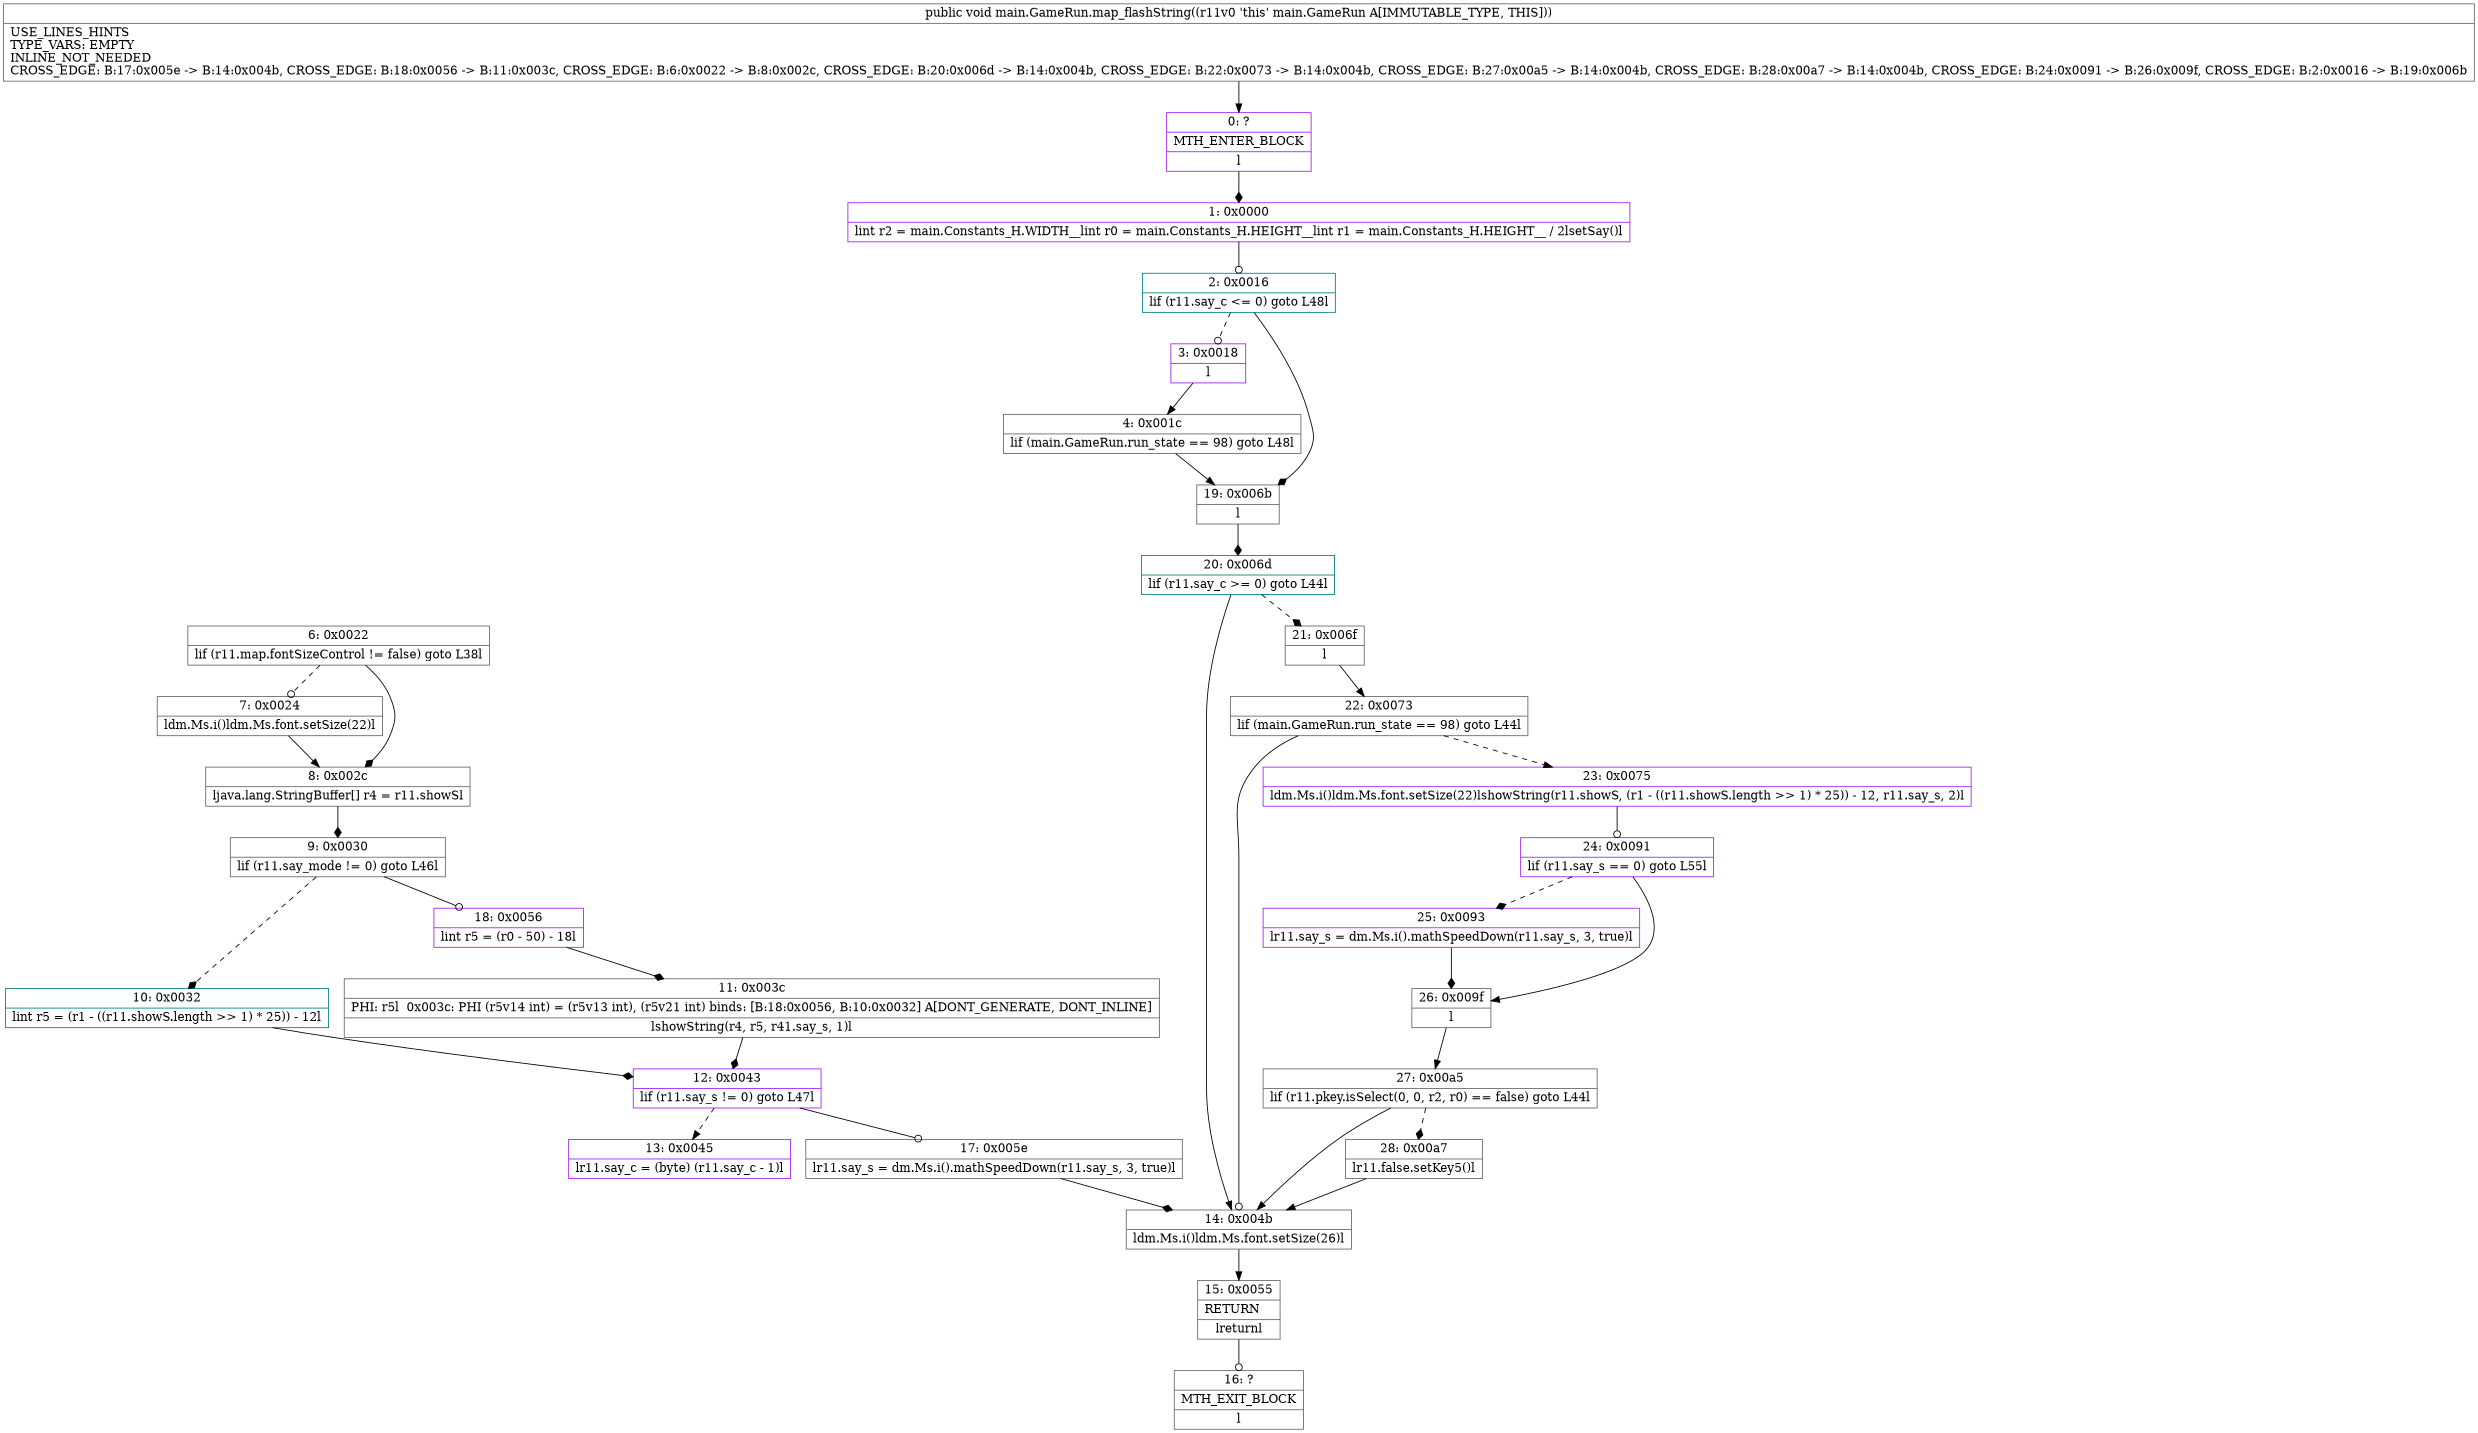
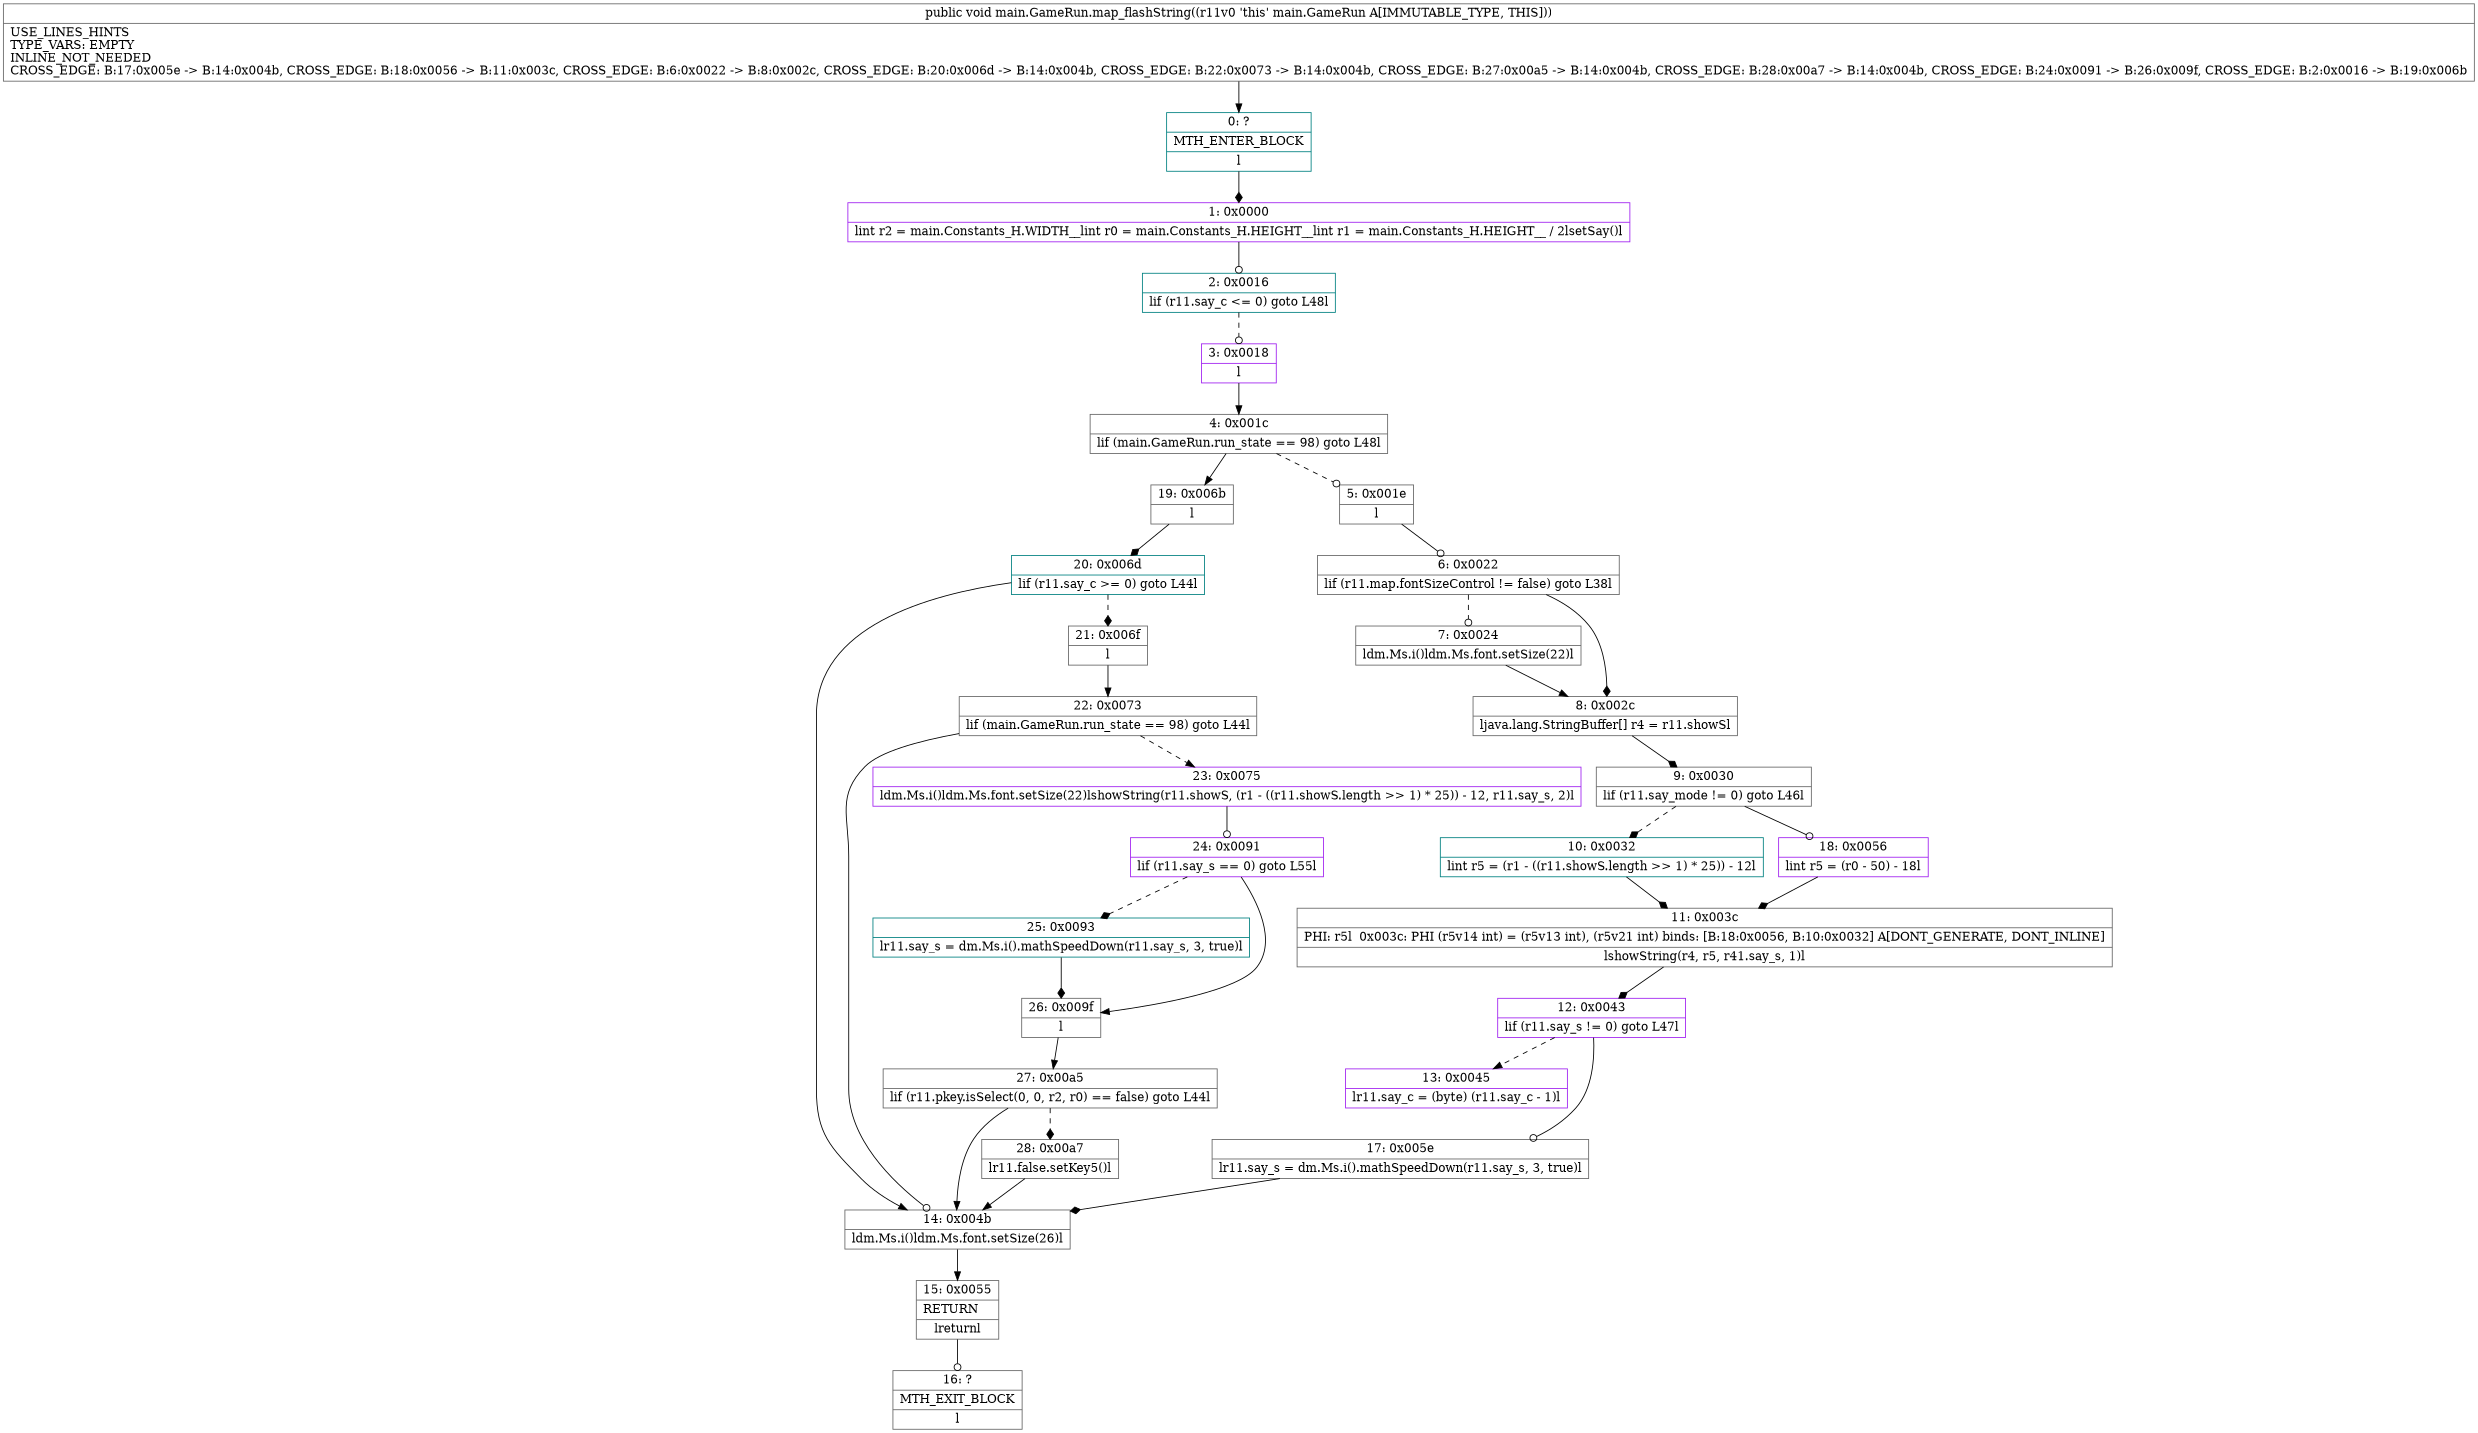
node "0: ?": color purple -> teal
edge "2: 0x0016" -> "19: 0x006b": removed
node "5: 0x001e": added
node "25: 0x0093": color purple -> teal
edge "10: 0x0032" -> "12: 0x0043": now "10: 0x0032" -> "11: 0x003c"
